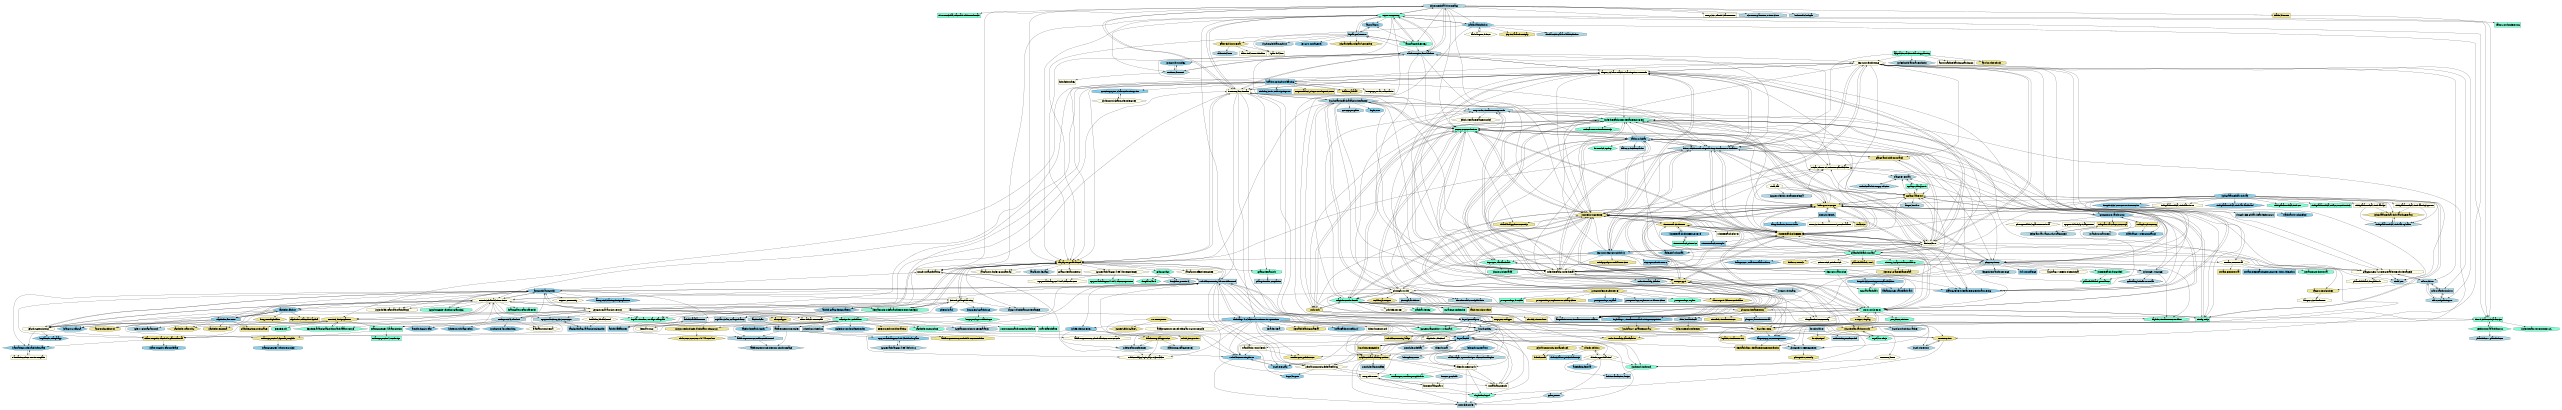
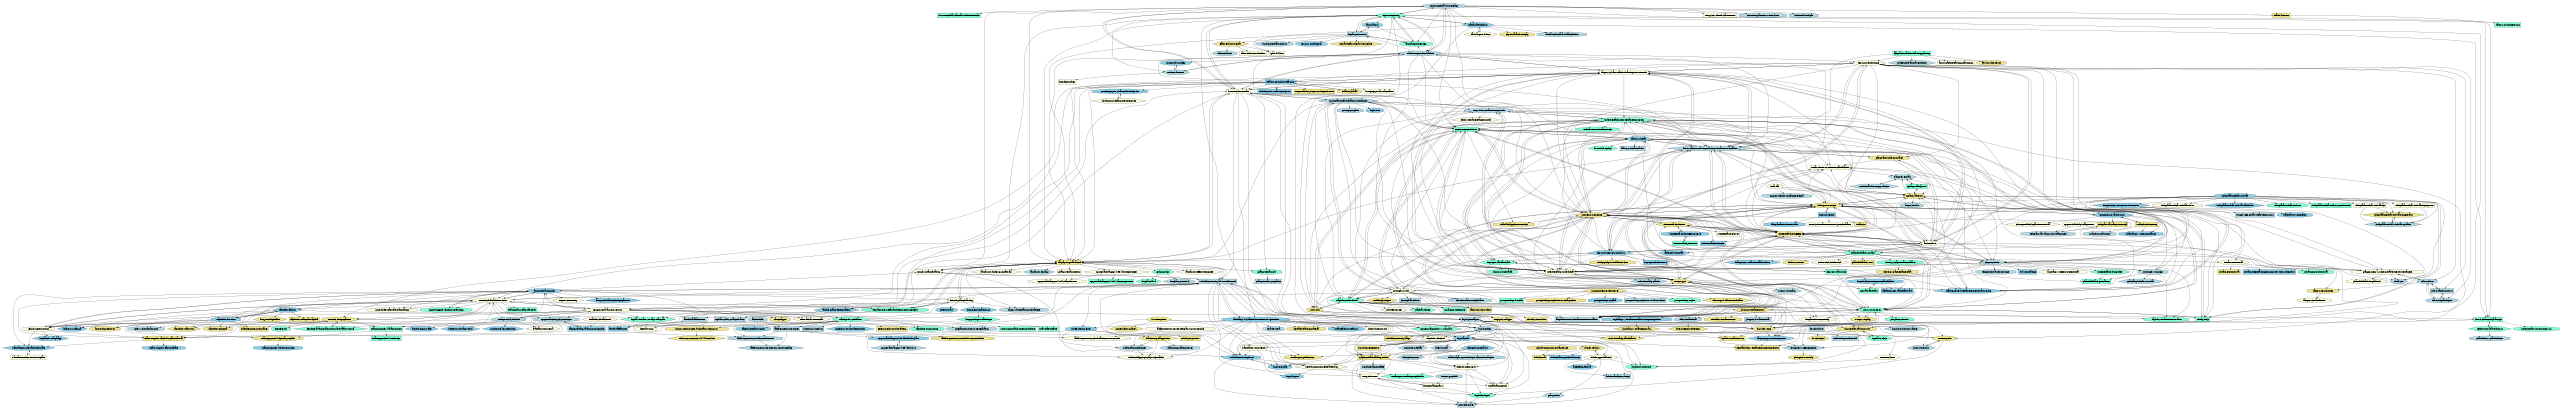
edge "lamquangminh/EVKey" -> "BambooEngine/ibus-bamboo": reversed
node "pbcquoc/attention_tutorial": label "pbcquoc/attention_tutorial" -> "pbcquoc/louvain_tutorial"
